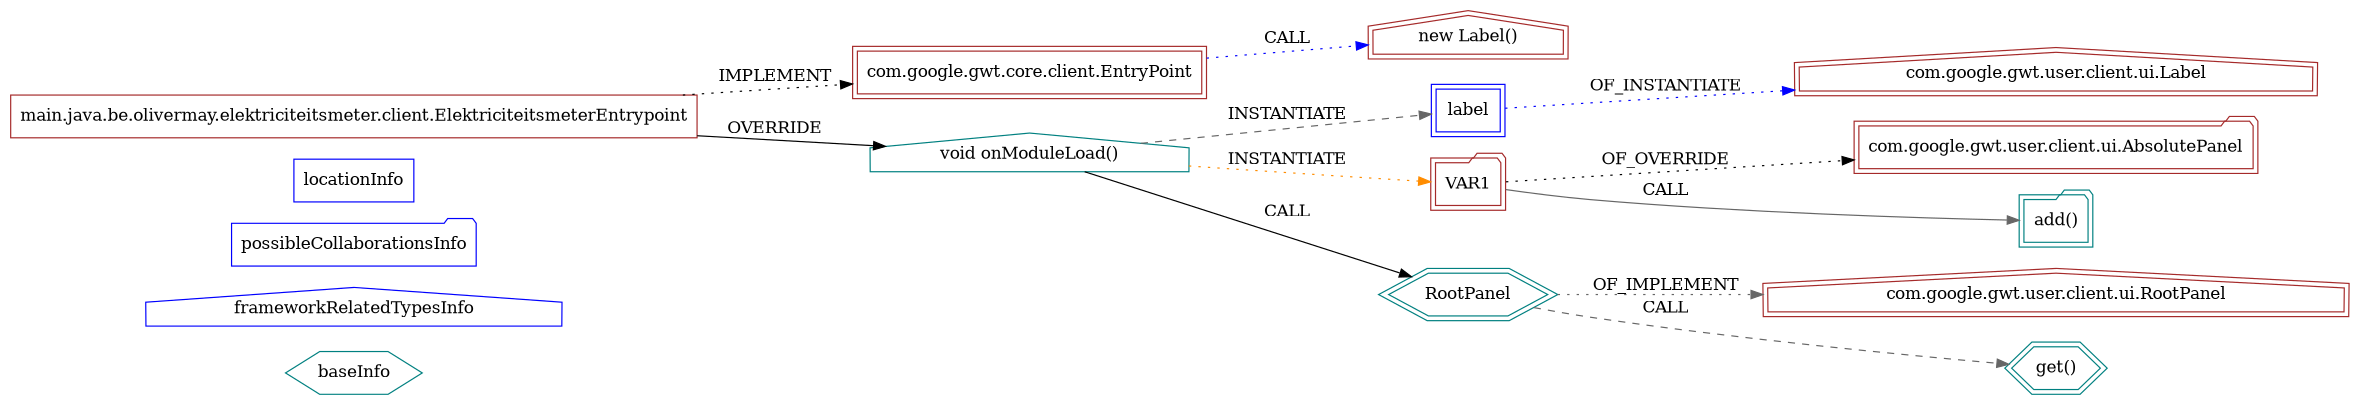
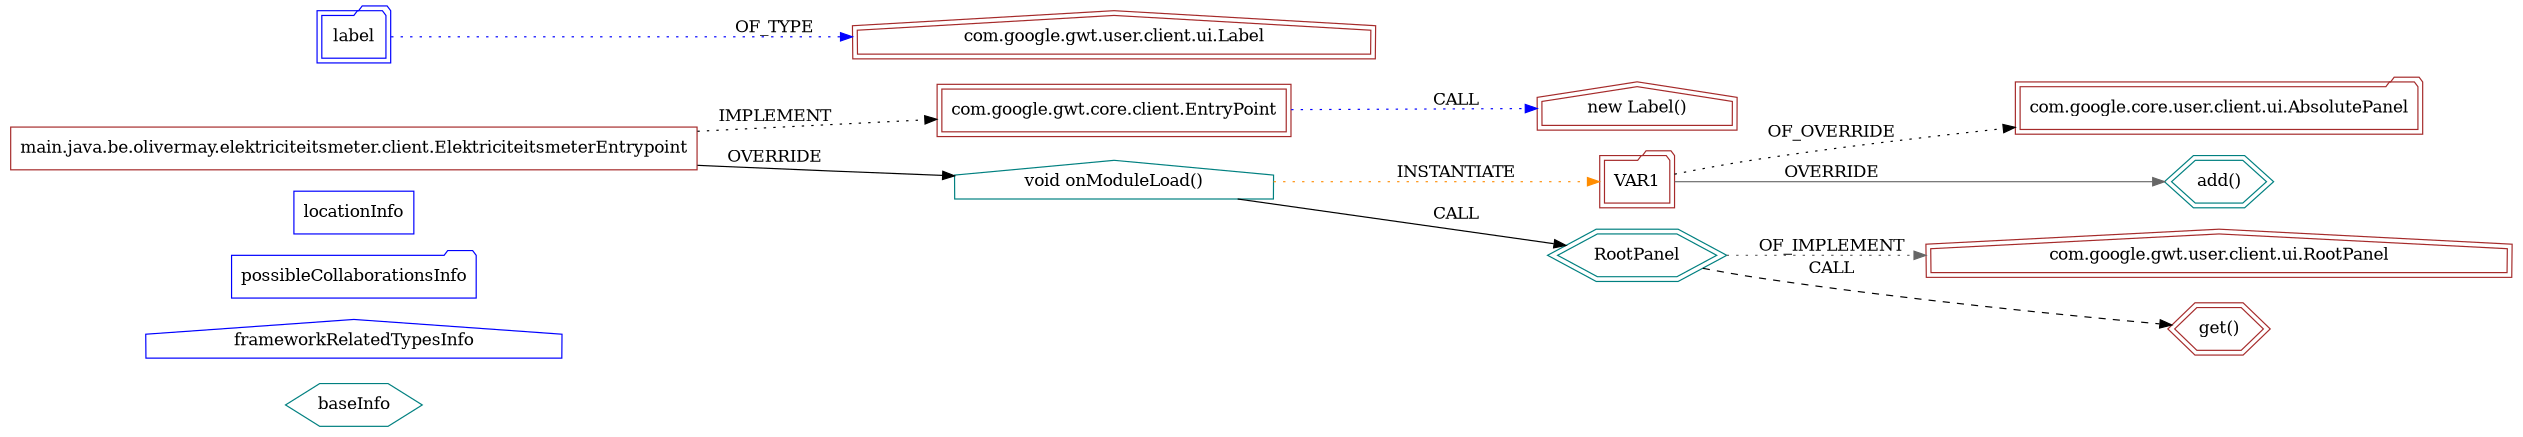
edge "label" -> "com.google.gwt.user.client.ui.Label": label "OF_INSTANTIATE" -> "OF_TYPE"
node "label": shape box -> folder
edge "void onModuleLoad()" -> "label": removed, label "INSTANTIATE"
node "com.google.gwt.user.client.ui.AbsolutePanel": label "com.google.gwt.user.client.ui.AbsolutePanel" -> "com.google.core.user.client.ui.AbsolutePanel"
edge "VAR1" -> "add()": label "CALL" -> "OVERRIDE"
node "add()": shape folder -> hexagon
edge "RootPanel" -> "get()": color gray40 -> black
node "get()": color teal -> brown
